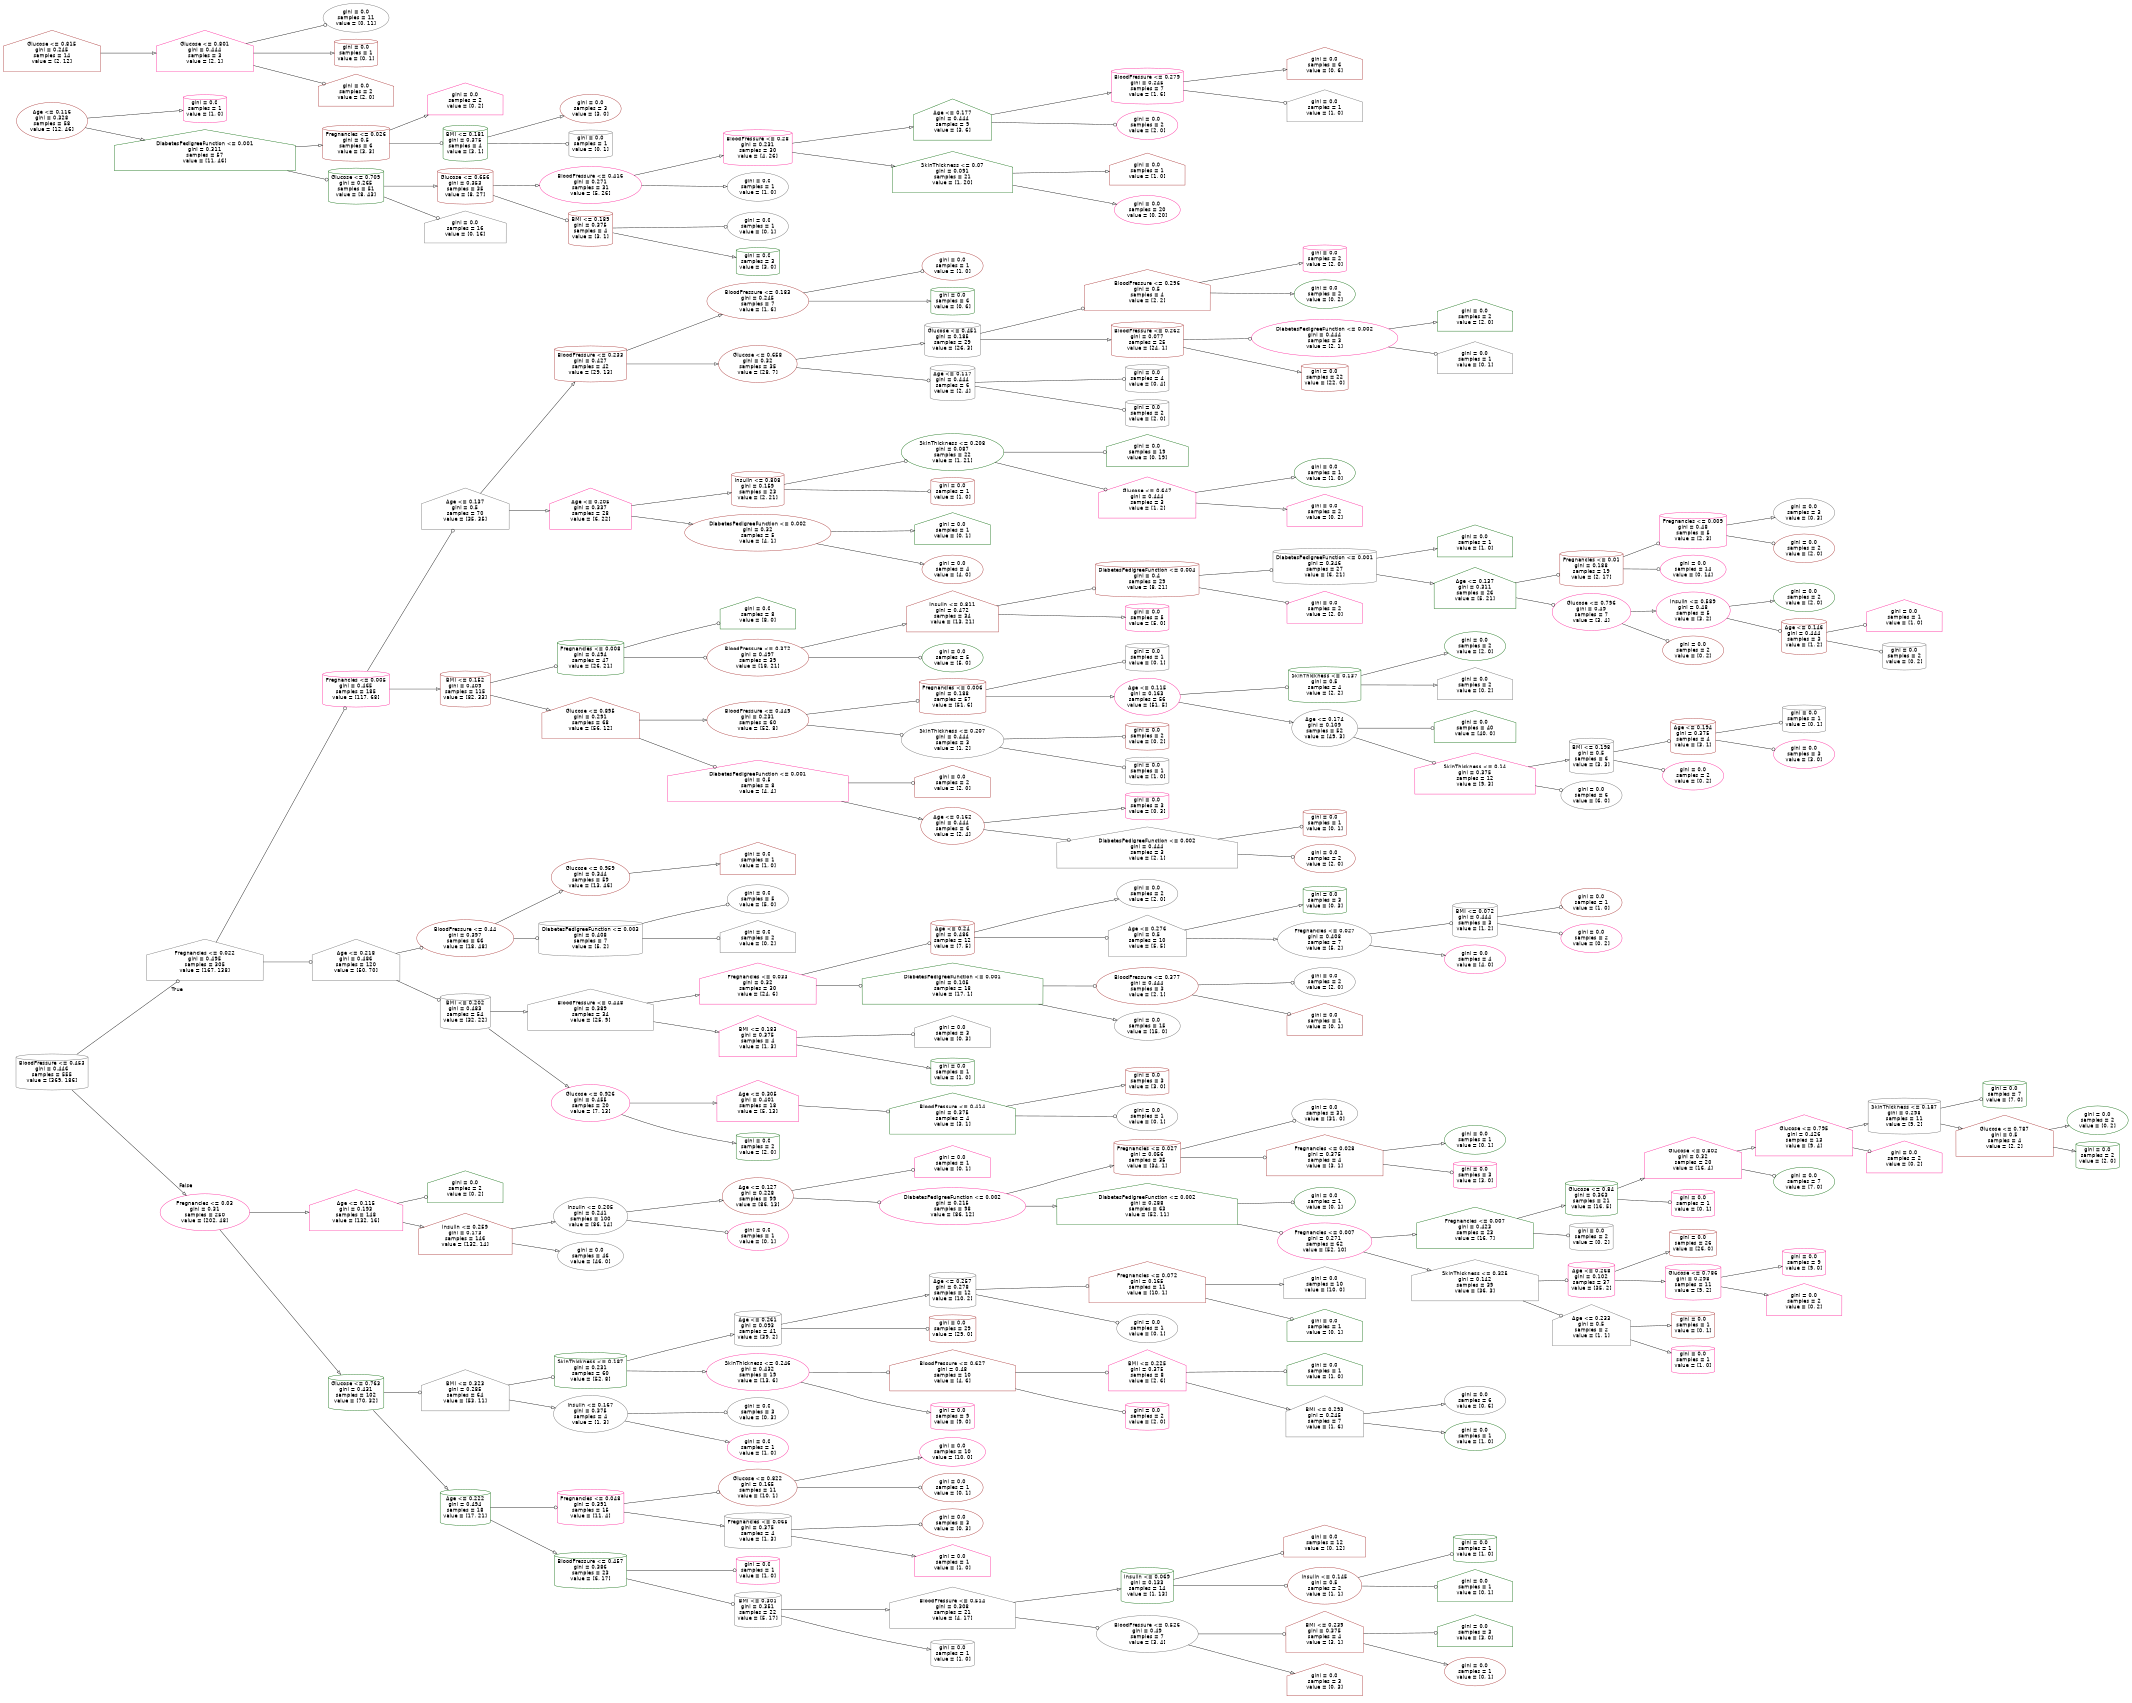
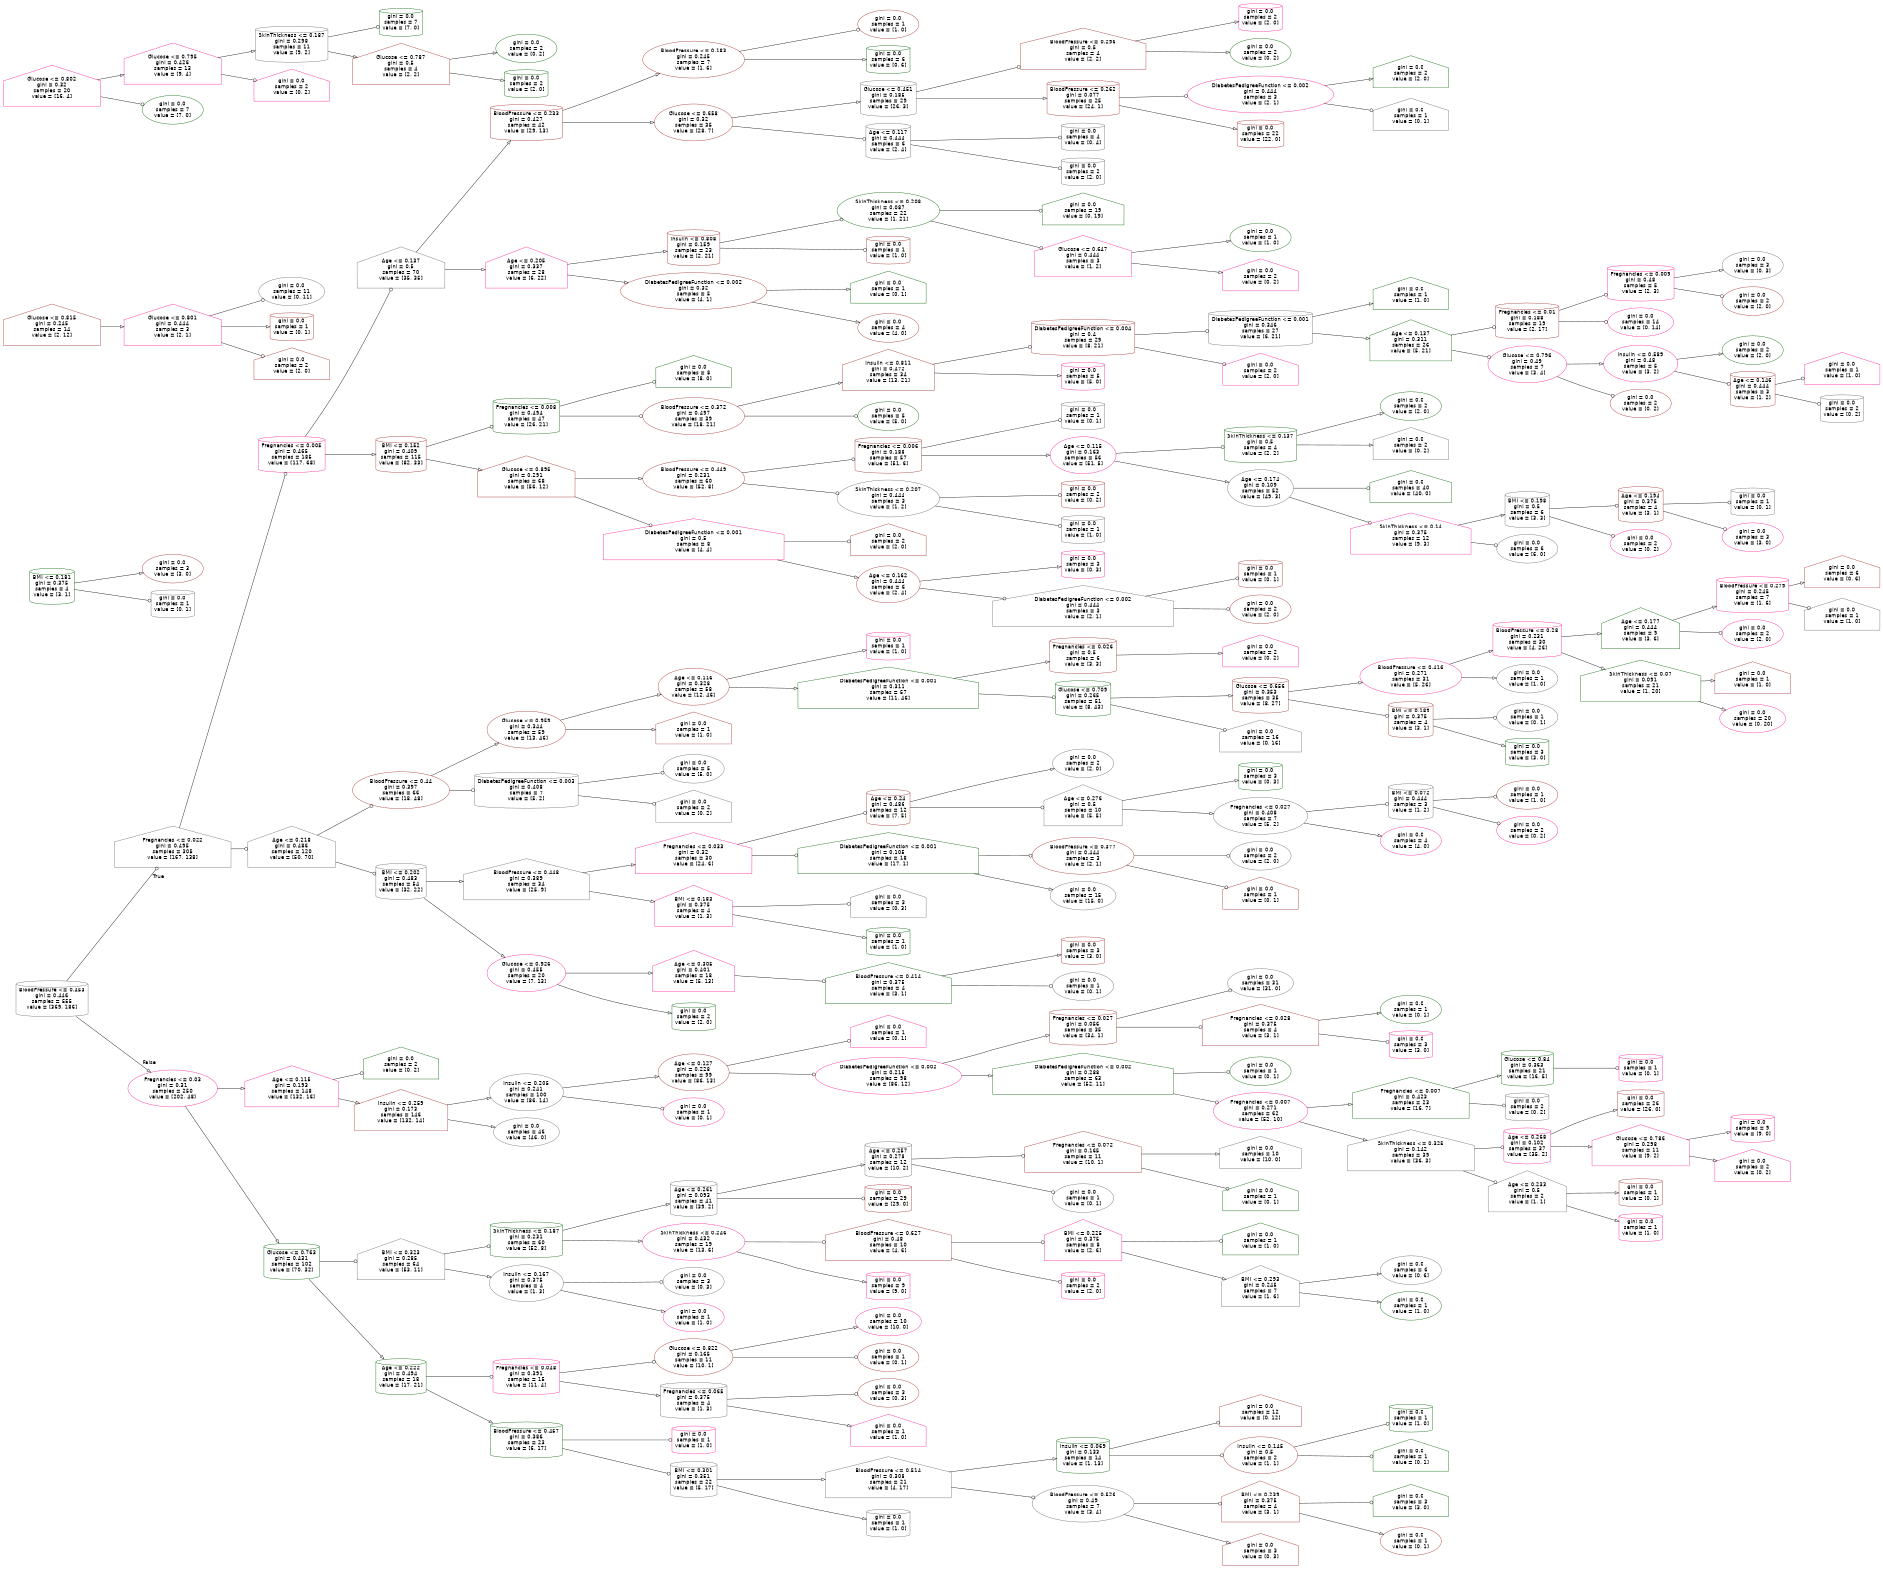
edge "Pregnancies <= 0.026 gini = 0.5 samples = 6 value = [3, 3]" -> "BMI <= 0.181 gini = 0.375 samples = 4 value = [3, 1]": removed
edge "Glucose <= 0.959 gini = 0.344 samples = 59 value = [13, 46]" -> "Age <= 0.116 gini = 0.328 samples = 58 value = [12, 46]": added
edge "Glucose <= 0.84 gini = 0.363 samples = 21 value = [16, 5]" -> "Glucose <= 0.802 gini = 0.32 samples = 20 value = [16, 4]": removed
node "Glucose <= 0.786 gini = 0.298 samples = 11 value = [9, 2]": shape cylinder -> house
